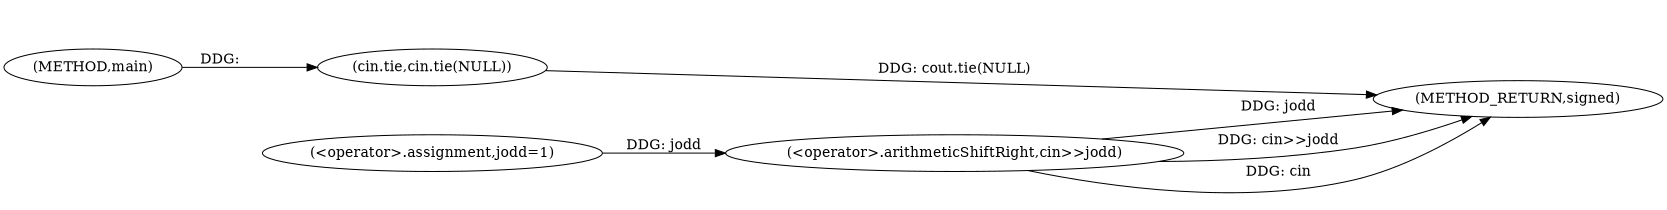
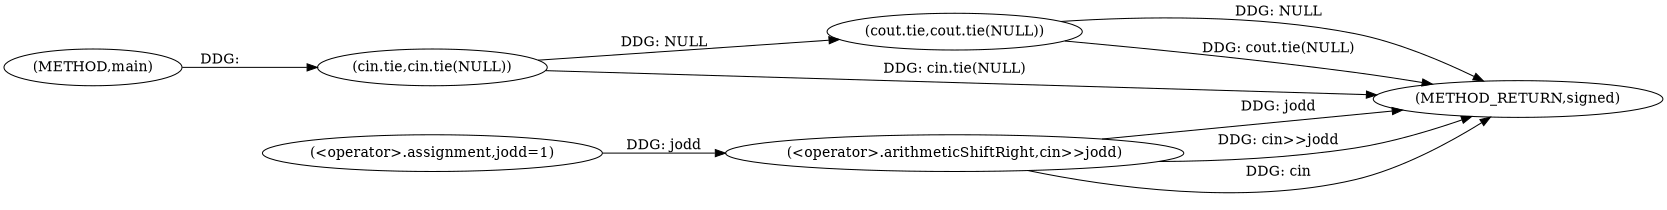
node "(cout.tie,cout.tie(NULL))": added
edge "(cin.tie,cin.tie(NULL))" -> "(METHOD_RETURN,signed)": label "DDG: cout.tie(NULL)" -> "DDG: cin.tie(NULL)"
